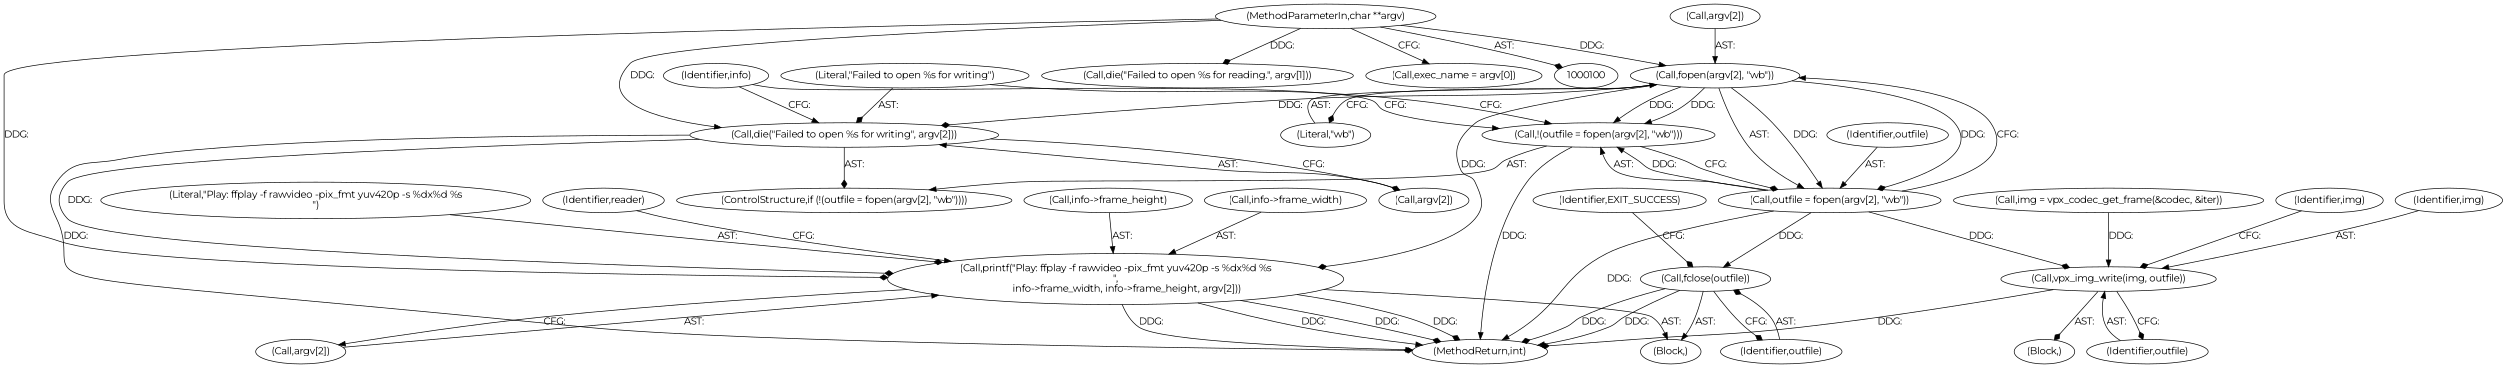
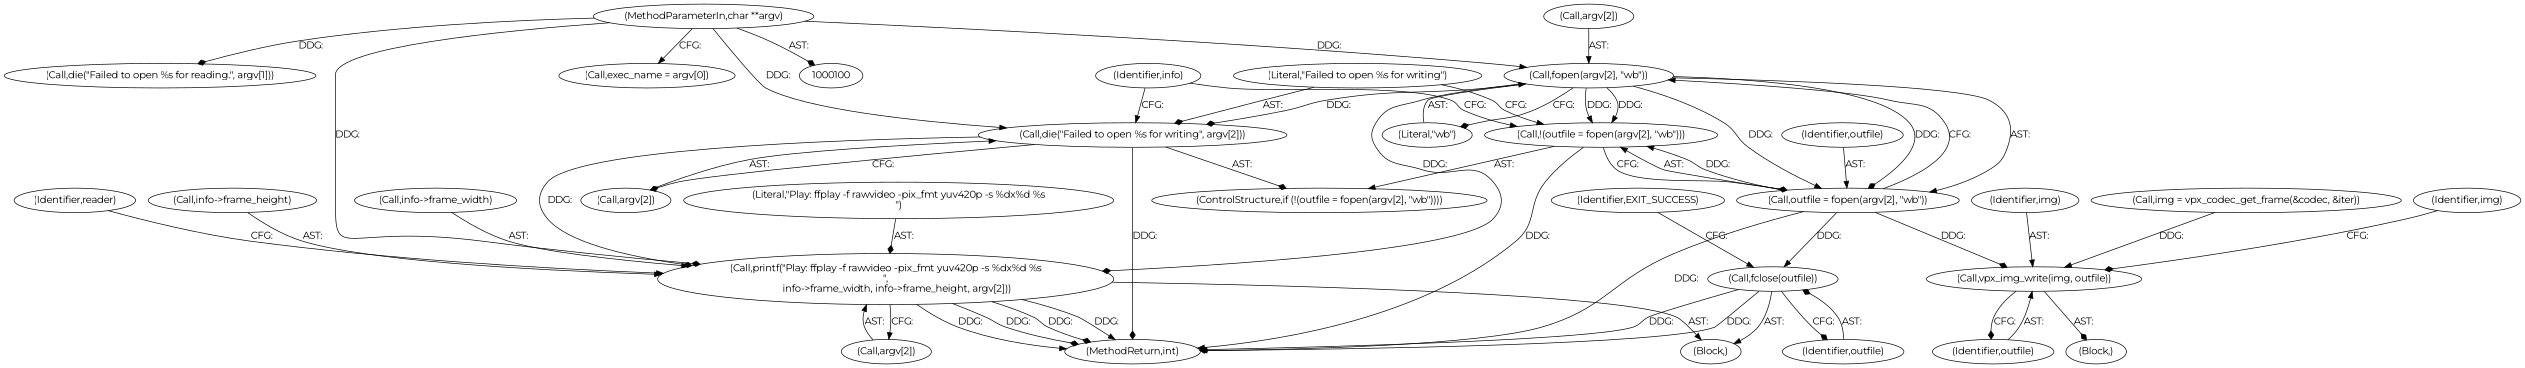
edge "(Identifier,EXIT_SUCCESS)" -> "(Call,fclose(outfile))": arrowhead diamond -> normal
edge "(Call,vpx_img_write(img, outfile))" -> "(MethodReturn,int)": removed, label "DDG:"
